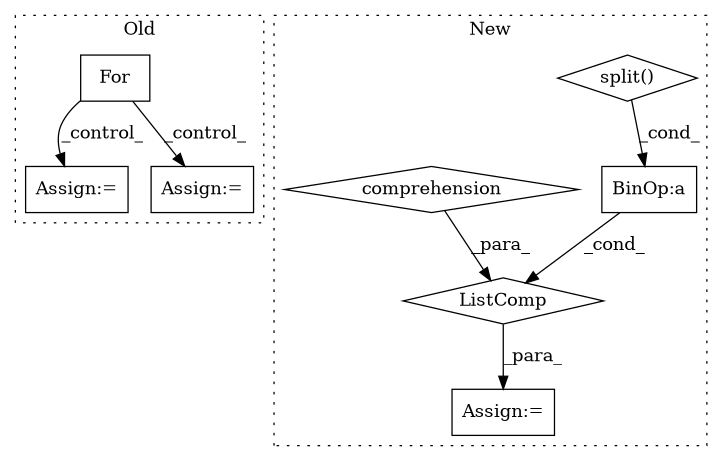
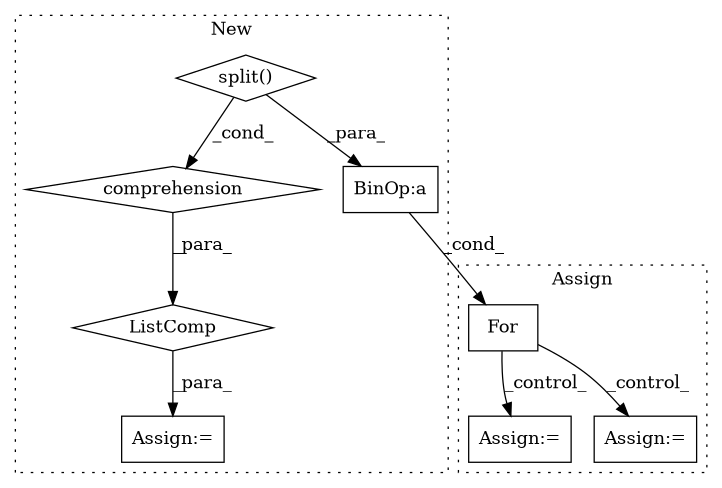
cluster "Old": label "Old" -> "Assign"
edge "split()" -> "comprehension": added, label "_cond_"
edge "split()" -> "BinOp:a": label "_cond_" -> "_para_"
edge "BinOp:a" -> "ListComp": now "BinOp:a" -> "For"
